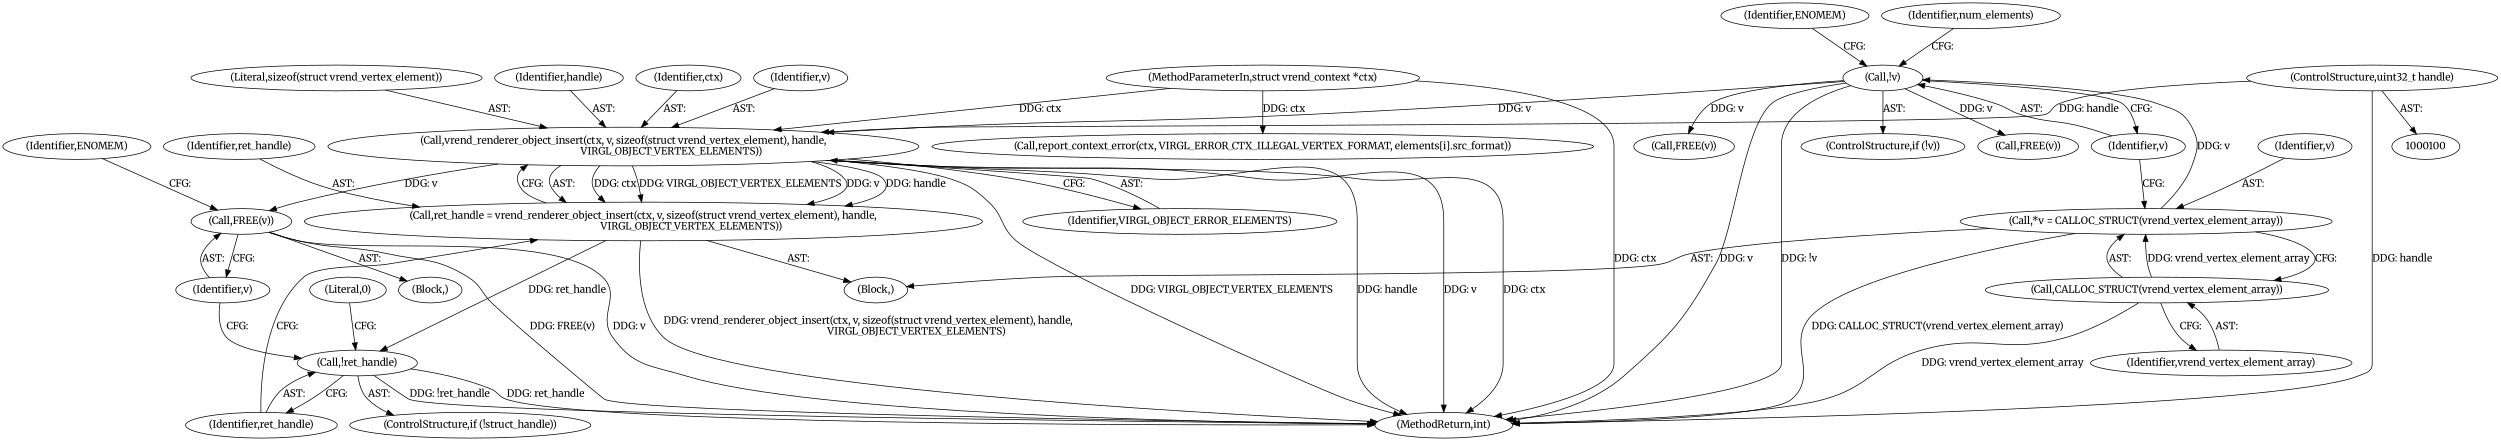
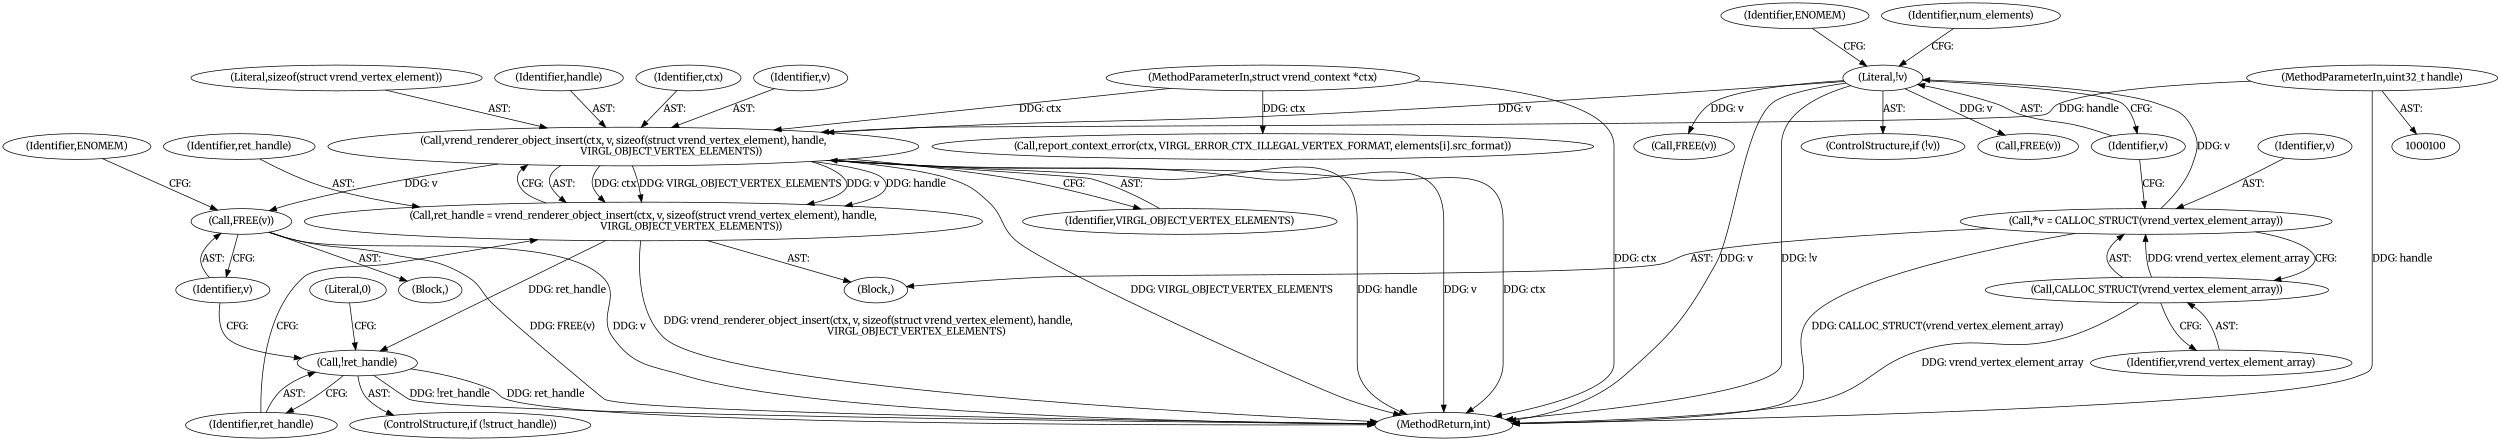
node "(Call,!v)": label "(Call,!v)" -> "(Literal,!v)"
node "(ControlStructure,uint32_t handle)": label "(ControlStructure,uint32_t handle)" -> "(MethodParameterIn,uint32_t handle)"
node "(Identifier,VIRGL_OBJECT_ERROR_ELEMENTS)": label "(Identifier,VIRGL_OBJECT_ERROR_ELEMENTS)" -> "(Identifier,VIRGL_OBJECT_VERTEX_ELEMENTS)"
